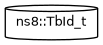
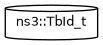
node "ns8::TbId_t": label "ns8::TbId_t" -> "ns3::TbId_t"
